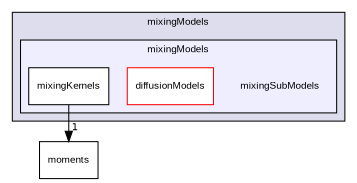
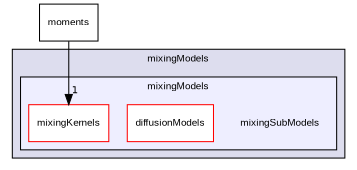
node "mixingKernels": color black -> red
edge "mixingKernels" -> "moments": reversed
